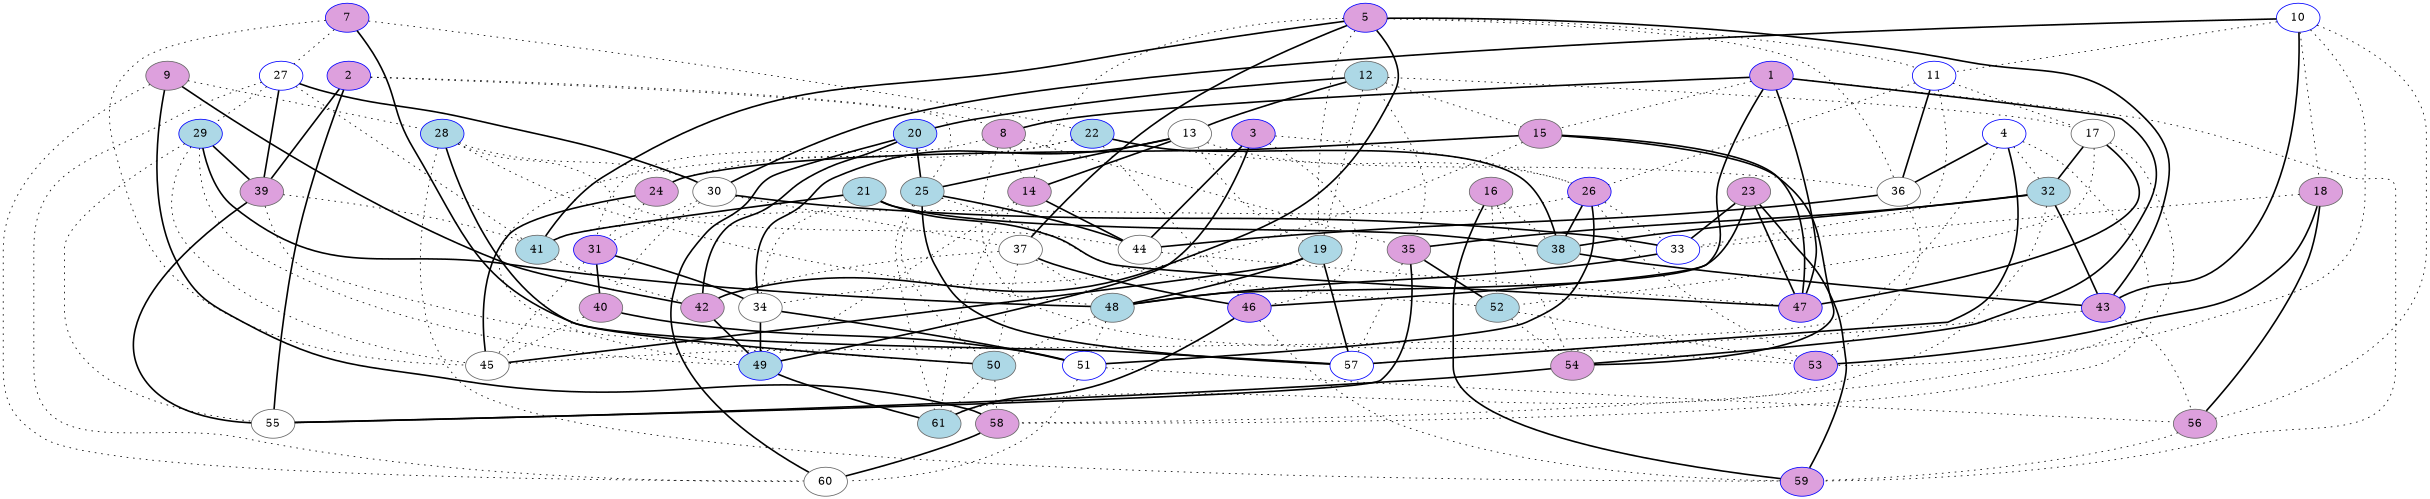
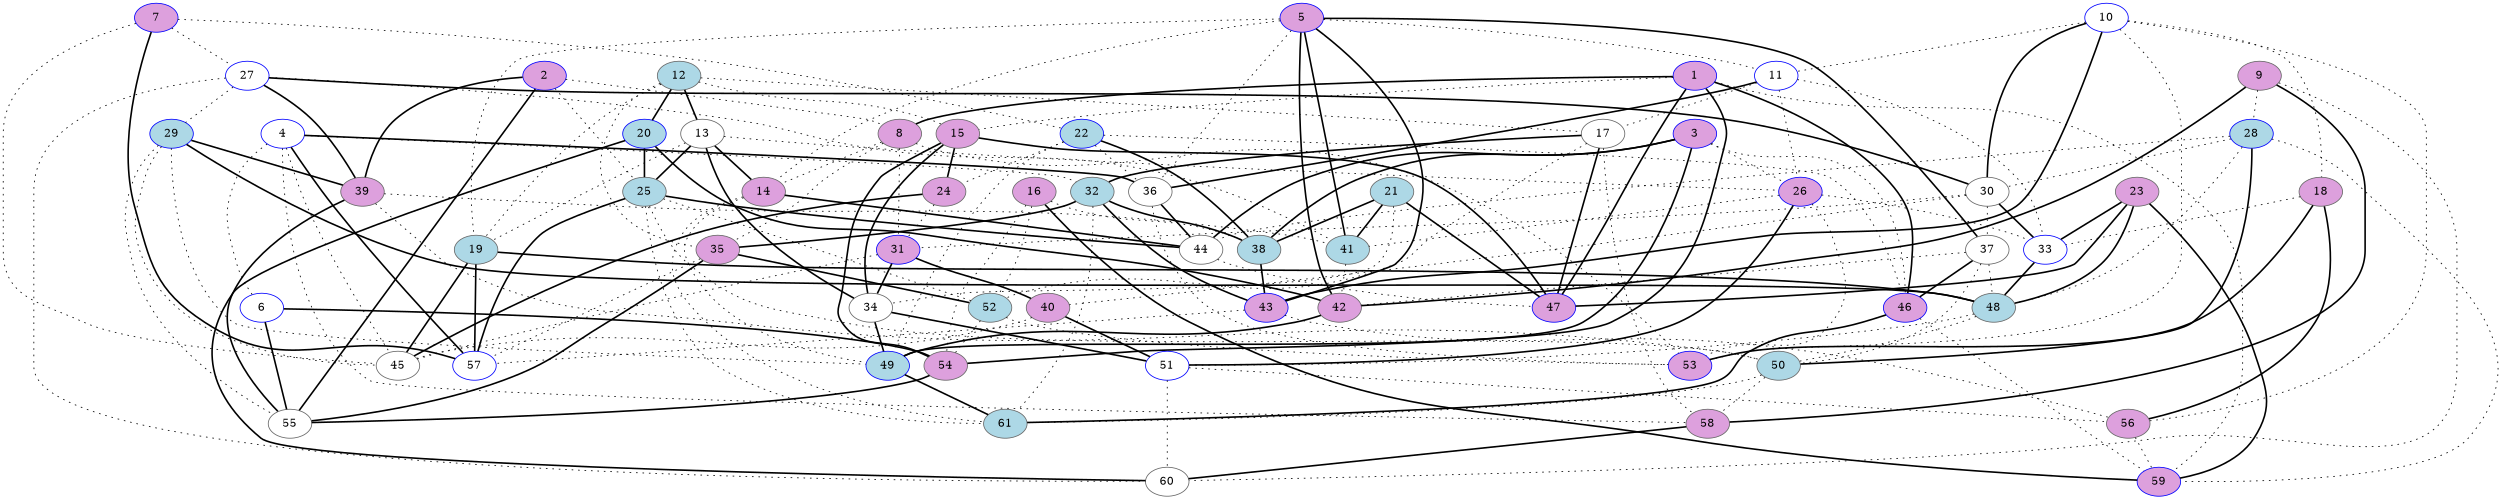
edge "26" -- "38": now "3" -- "38"
edge "15" -- "34": style dotted -> bold
node "6": added
